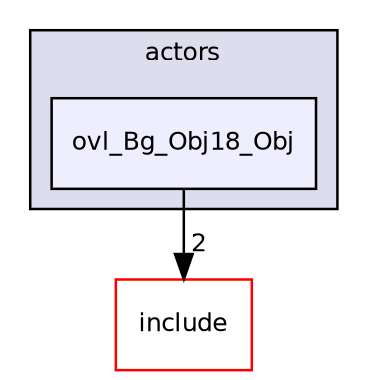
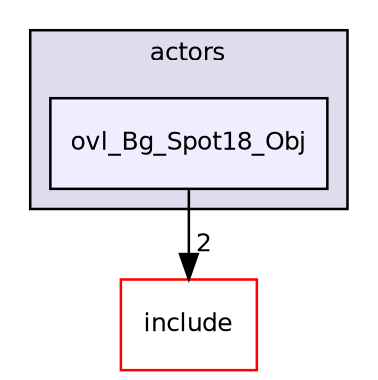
node "ovl_Bg_Obj18_Obj": label "ovl_Bg_Obj18_Obj" -> "ovl_Bg_Spot18_Obj"
